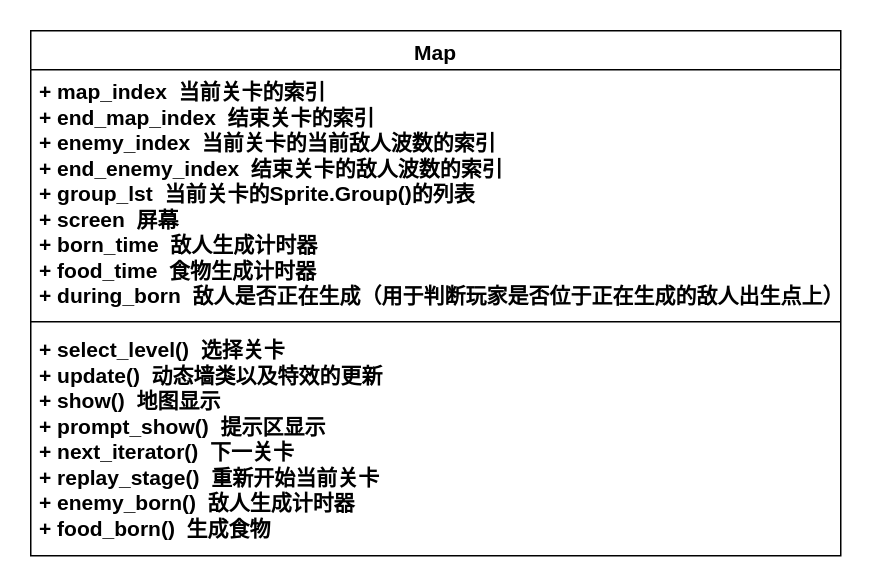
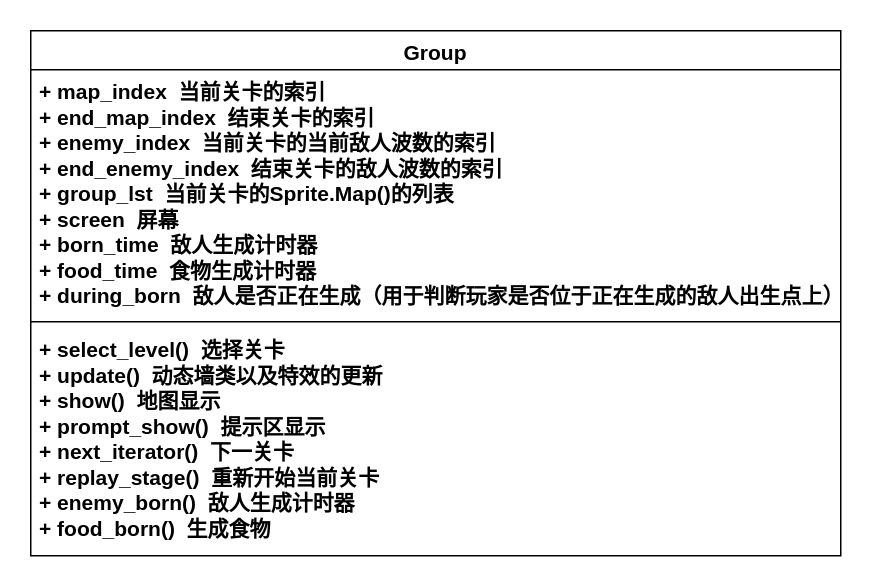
node "Map": label "Map" -> "Group"
node "+ map_index 当前关卡的索引 + end_map_index 结束关卡的索引 + enemy_index 当前关卡的当前敌人波数的索引 + end_enemy_index 结束关卡的敌人波数的索引 + group_lst 当前关卡的Sprite.Group()的列表 + screen 屏幕 + born_time 敌人生成计时器 + food_time 食物生成计时器 + during_born 敌人是否正在生成（用于判断玩家是否位于正在生成的敌人出生点上）": label "+ map_index 当前关卡的索引 + end_map_index 结束关卡的索引 + enemy_index 当前关卡的当前敌人波数的索引 + end_enemy_index 结束关卡的敌人波数的索引 + group_lst 当前关卡的Sprite.Group()的列表 + screen 屏幕 + born_time 敌人生成计时器 + food_time 食物生成计时器 + during_born 敌人是否正在生成（用于判断玩家是否位于正在生成的敌人出生点上）" -> "+ map_index 当前关卡的索引 + end_map_index 结束关卡的索引 + enemy_index 当前关卡的当前敌人波数的索引 + end_enemy_index 结束关卡的敌人波数的索引 + group_lst 当前关卡的Sprite.Map()的列表 + screen 屏幕 + born_time 敌人生成计时器 + food_time 食物生成计时器 + during_born 敌人是否正在生成（用于判断玩家是否位于正在生成的敌人出生点上）"
